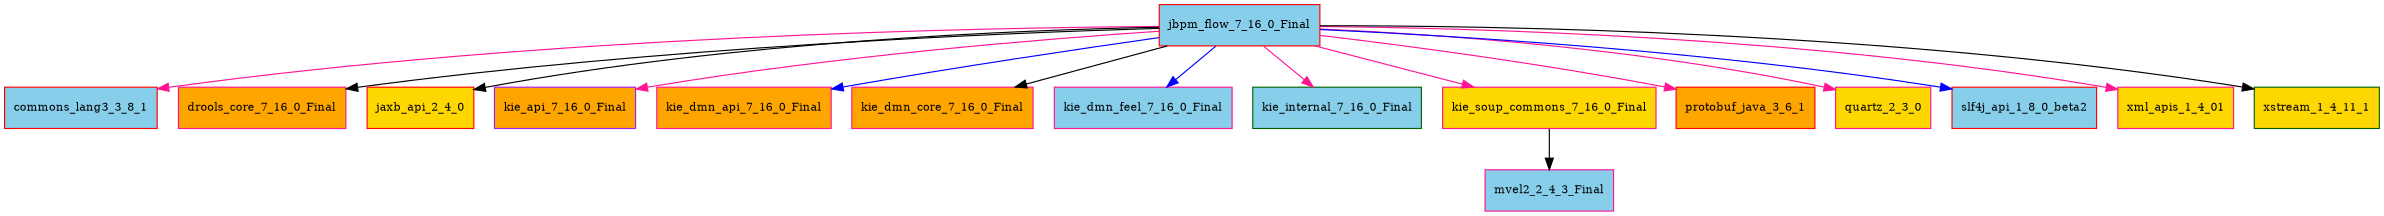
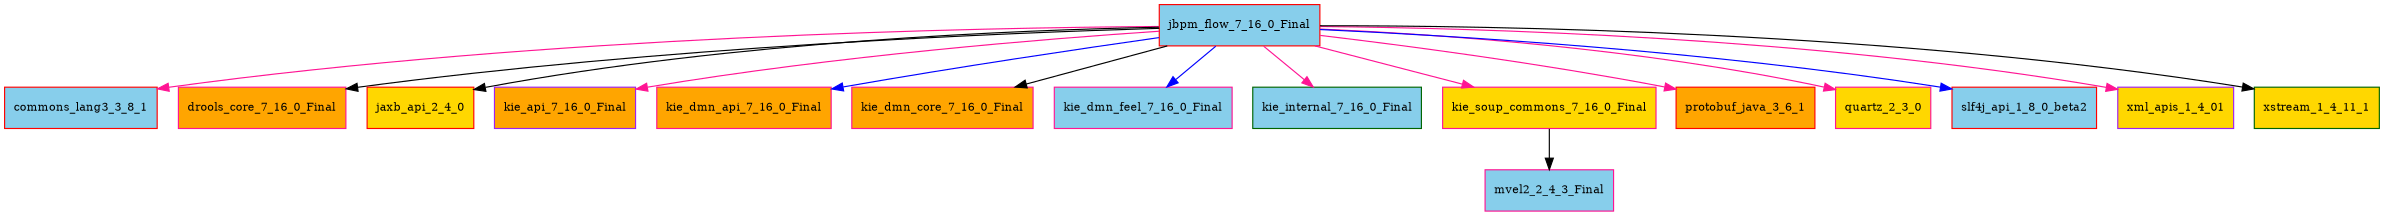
node "xml_apis_1_4_01": color deeppink -> purple
